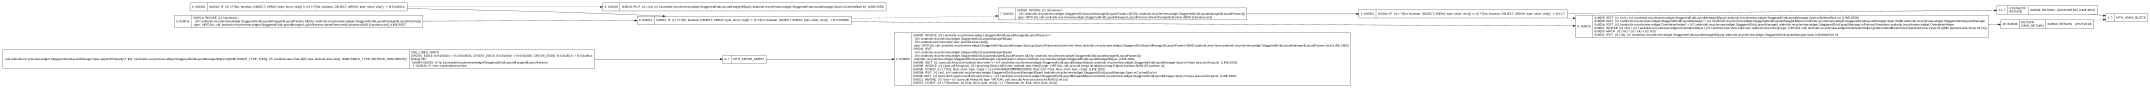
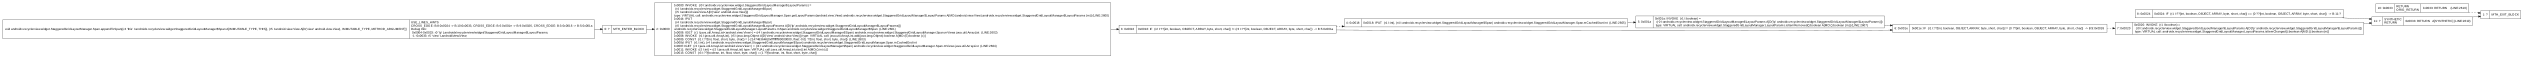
edge "7: 0x0020" -> "8: 0x0024": now "7: 0x0020" -> "11: ?"
node "1: ?": text "MTH_LINES_BLOCK" -> "MTH_EXIT_BLOCK"
edge "4: 0x0018" -> "5: 0x001a": added
node "10: 0x0033": text "0x0033: RETURN    (IPUT:2610)" -> "0x0033: RETURN    (LINE:2610)"
node "9: 0x0026": removed
edge "2: 0x0000" -> "3: 0x0016": added
node "0: ?": text "MTH_ENTER_ARRAY" -> "MTH_ENTER_BLOCK"
